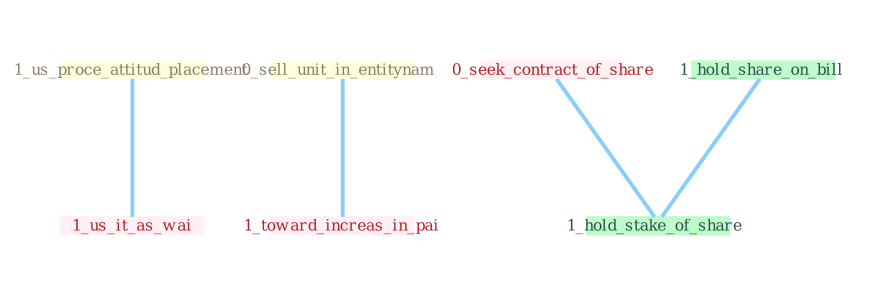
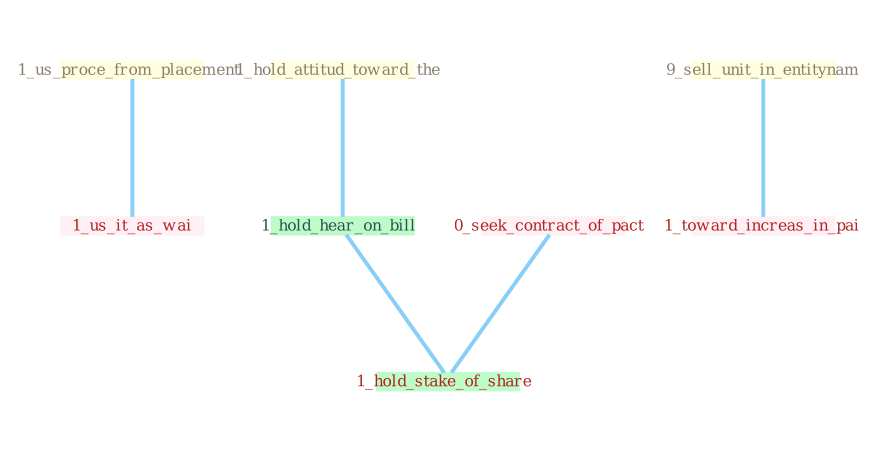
node "1_us_proce_attitud_placement": label "1_us_proce_attitud_placement" -> "1_us_proce_from_placement"
node "1_hold_attitud_toward_the": added
node "0_sell_unit_in_entitynam": label "0_sell_unit_in_entitynam" -> "9_sell_unit_in_entitynam"
node "0_seek_contract_of_share": label "0_seek_contract_of_share" -> "0_seek_contract_of_pact"
node "1_hold_share_on_bill": label "1_hold_share_on_bill" -> "1_hold_hear_on_bill"
node "1_hold_stake_of_share": fontcolor #2f4f4f -> #b22222
